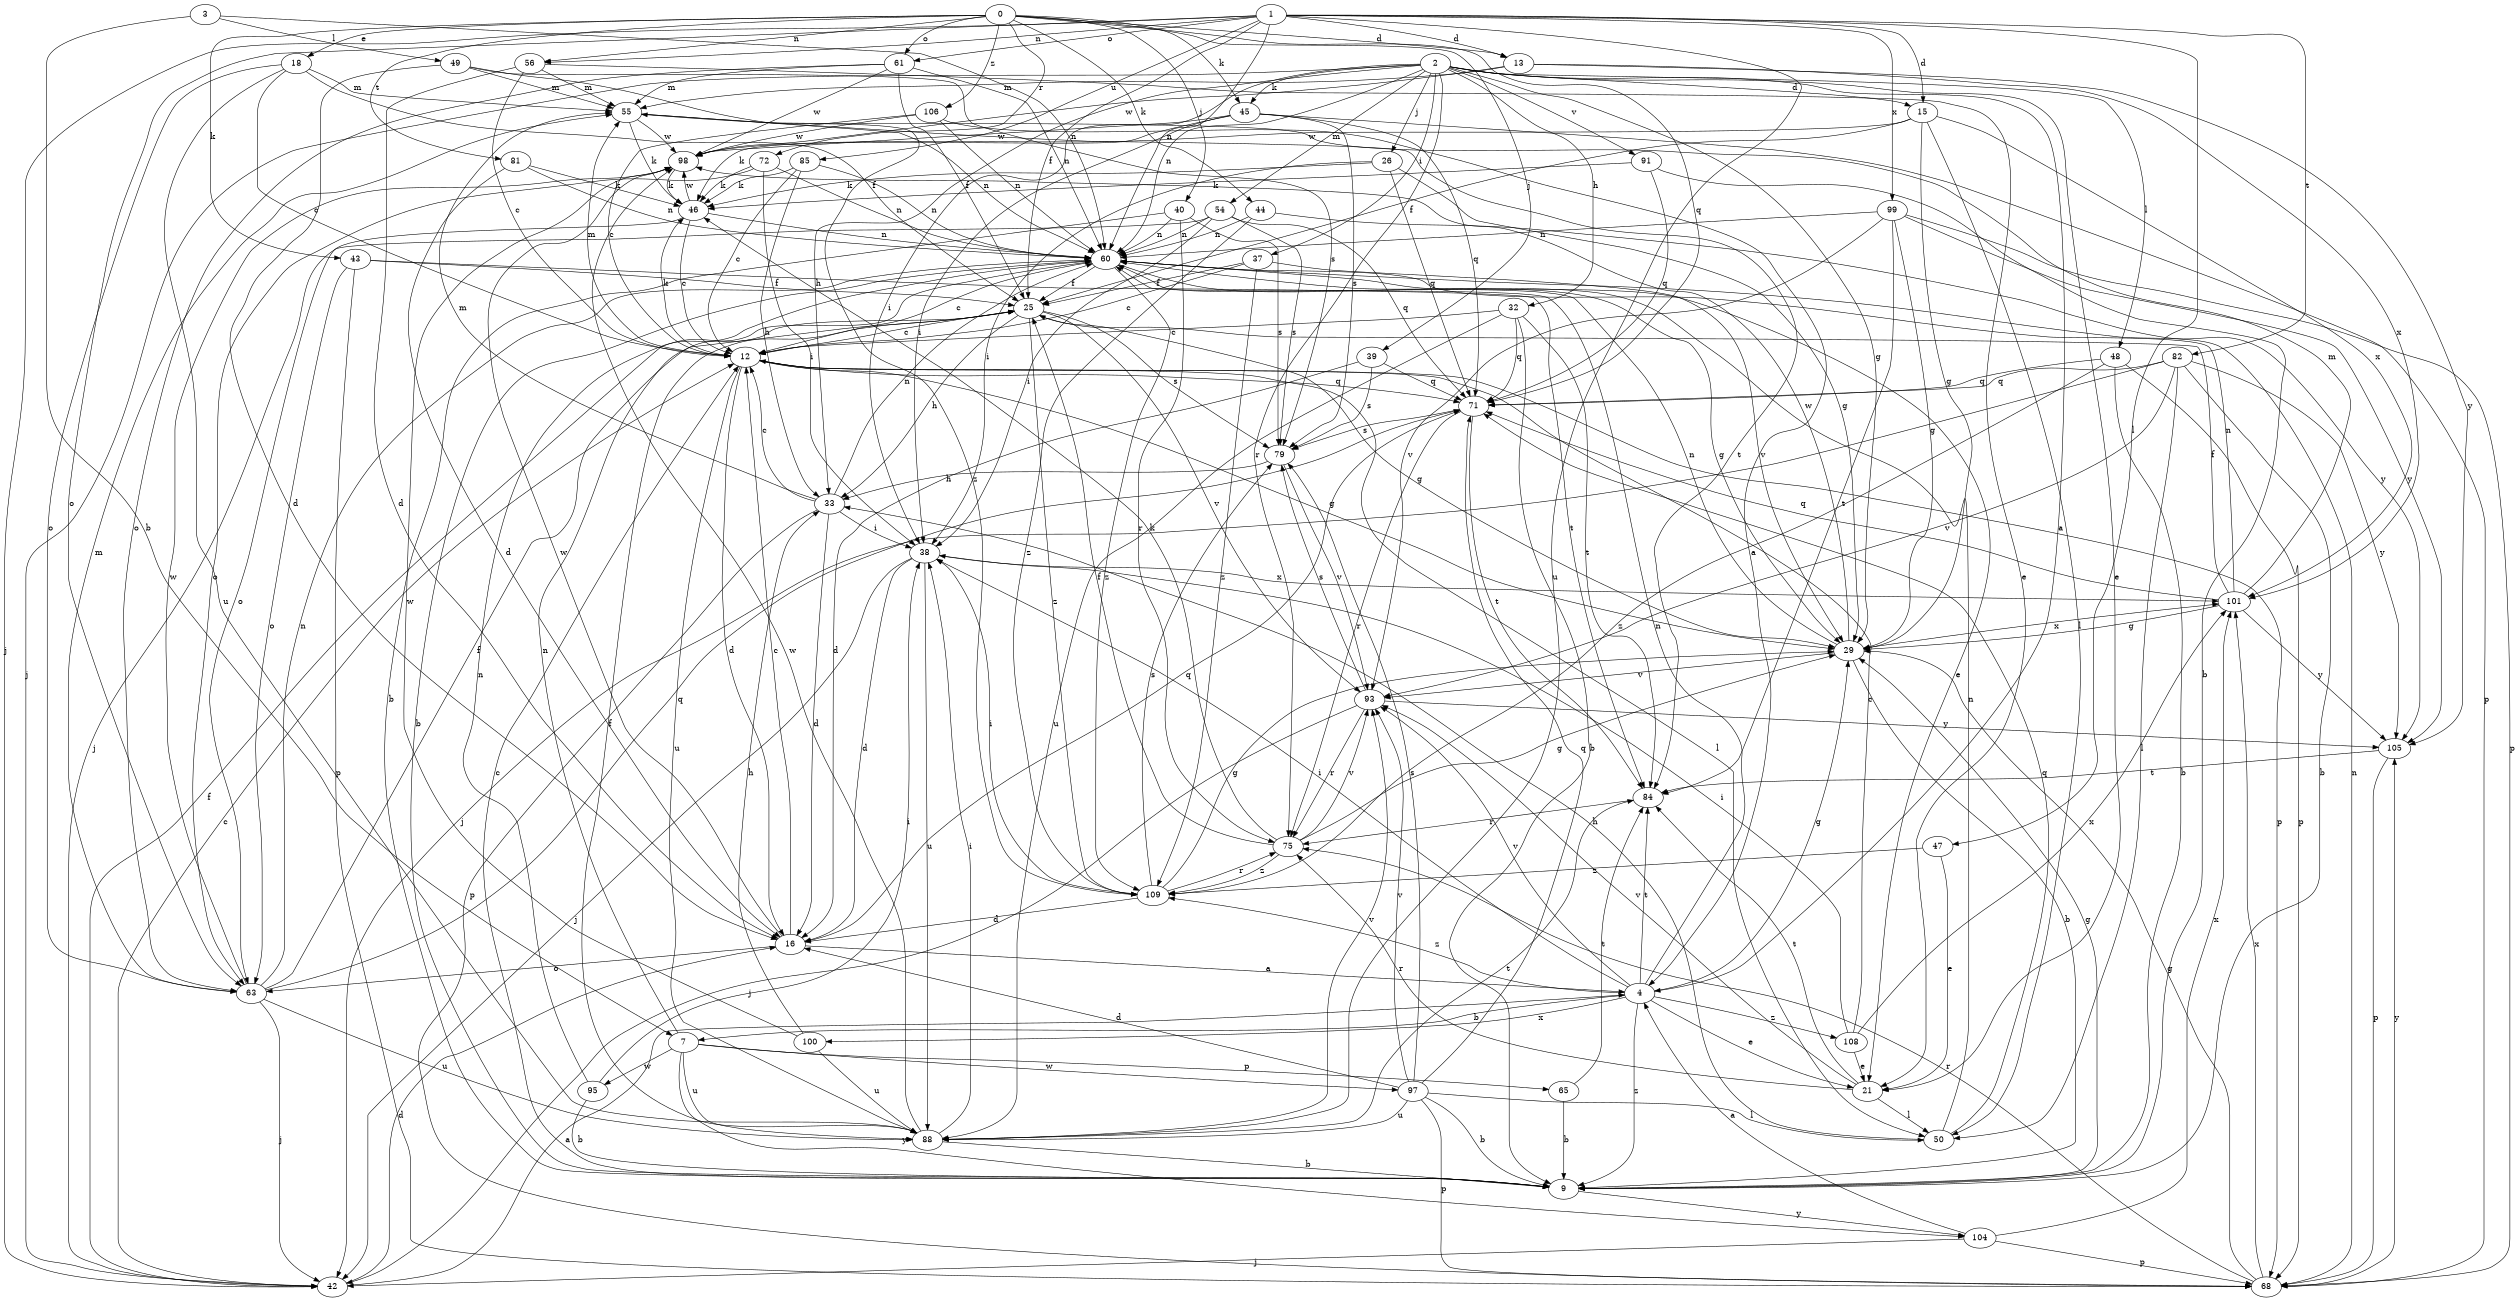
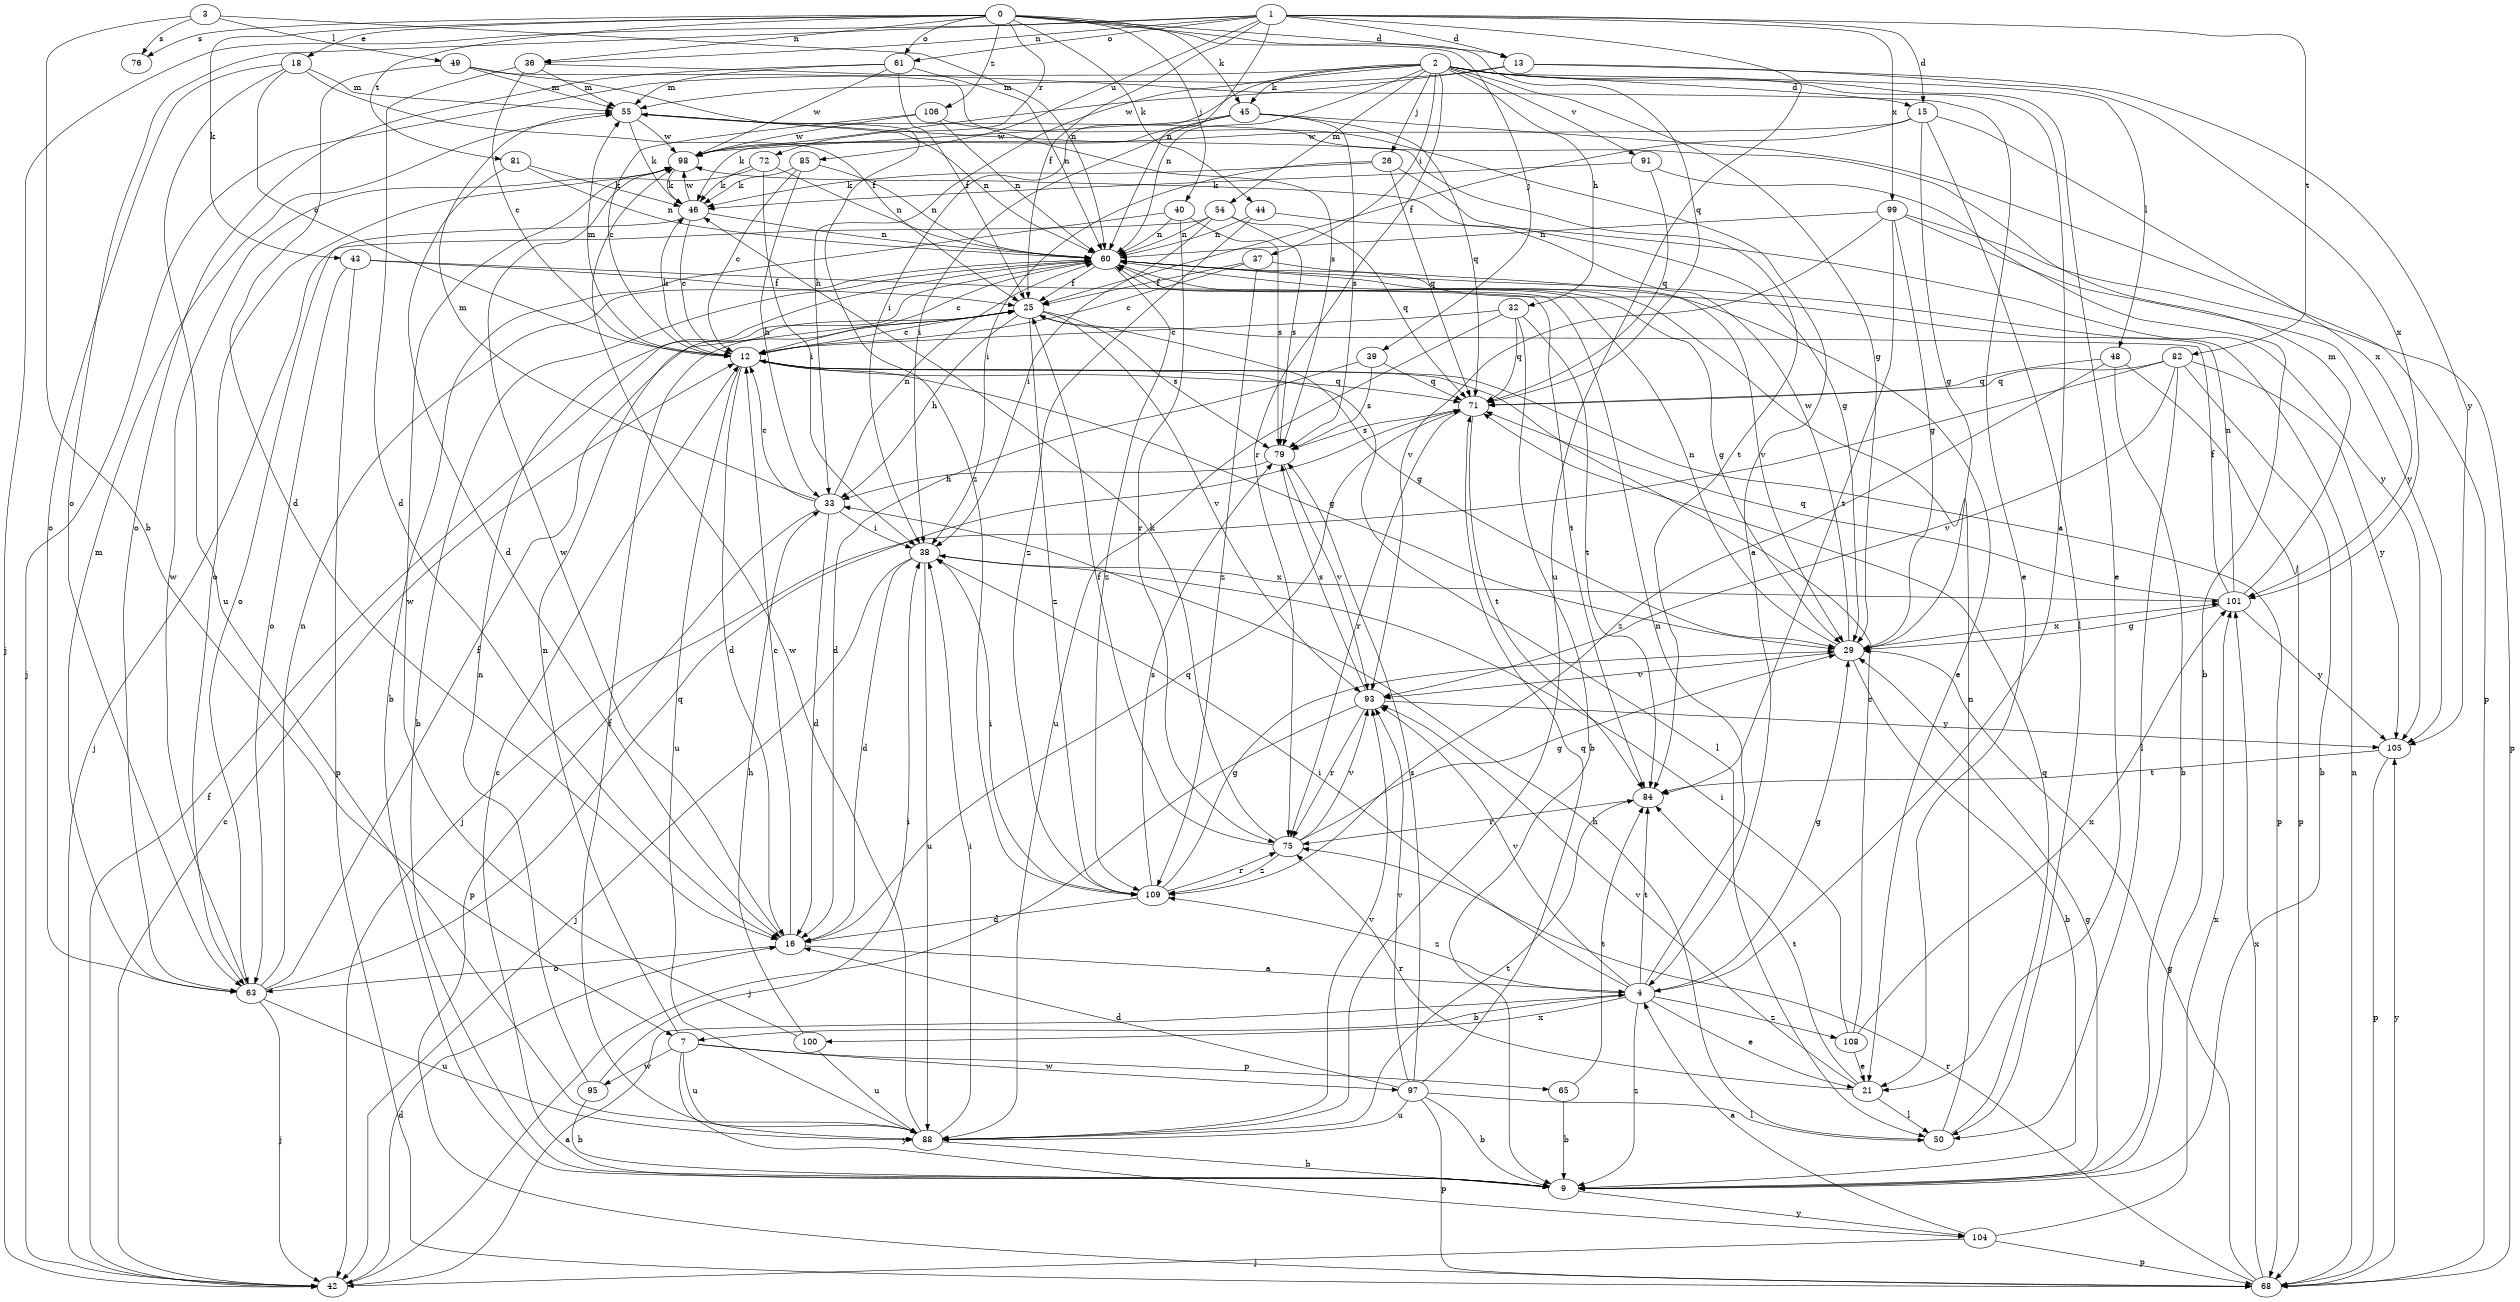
node "76": added
node "56": label "56" -> "36"
node "47": removed
